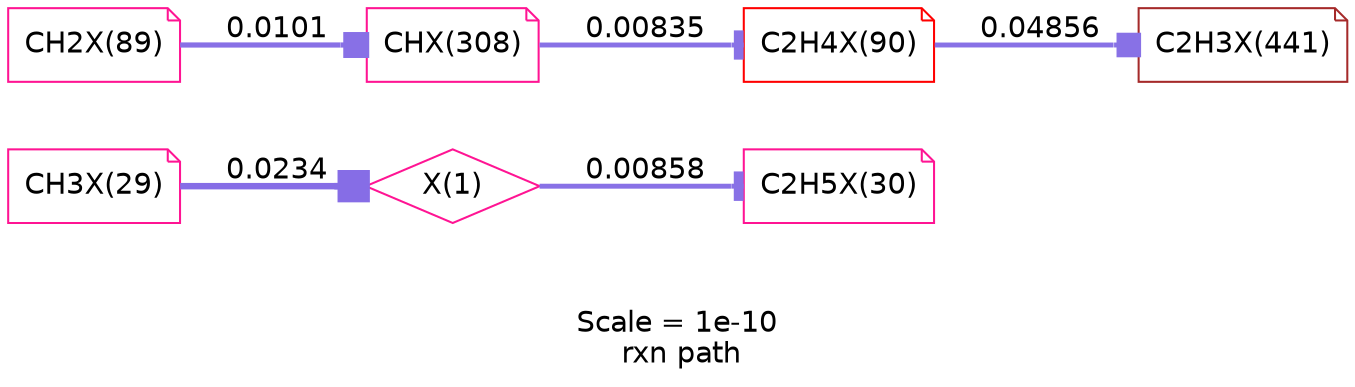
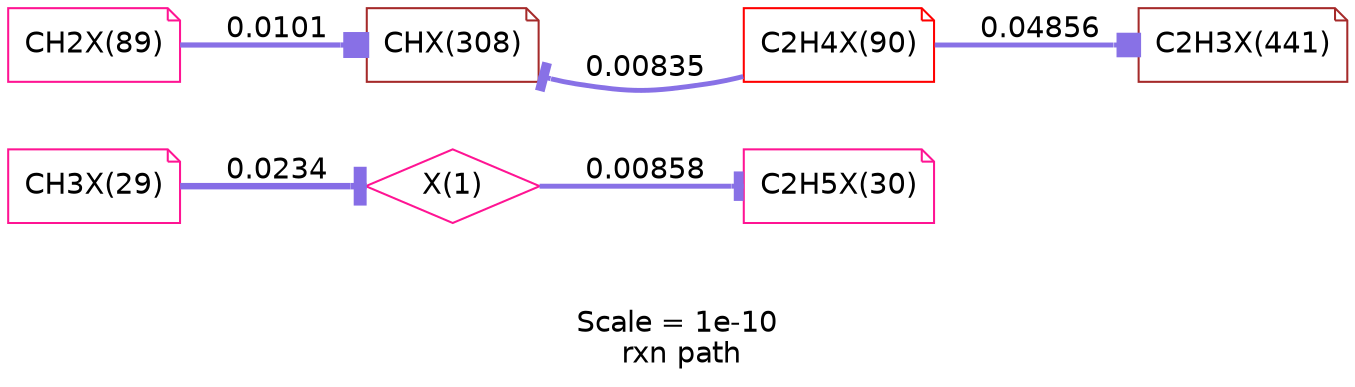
node "CHX(308)": color deeppink -> brown
edge "CHX(308)" -> "C2H4X(90)": reversed
edge "CH3X(29)" -> "X(1)": arrowhead box -> tee
